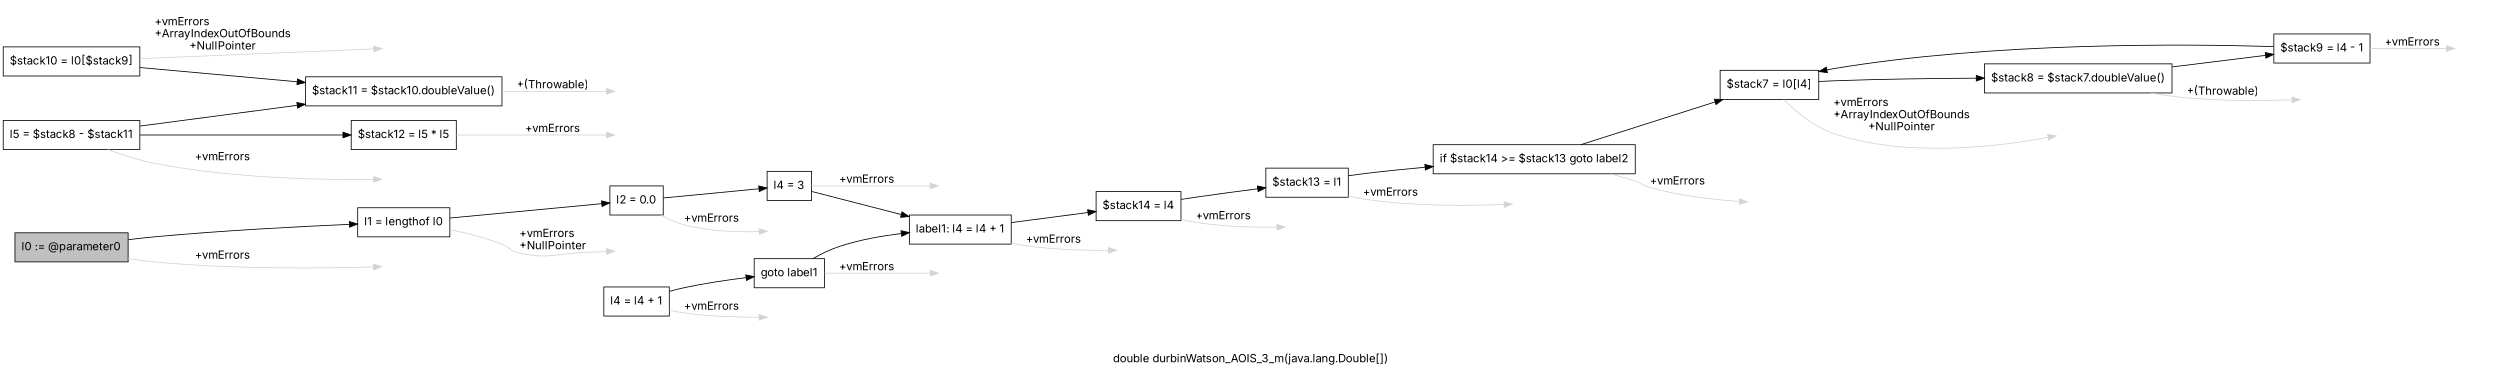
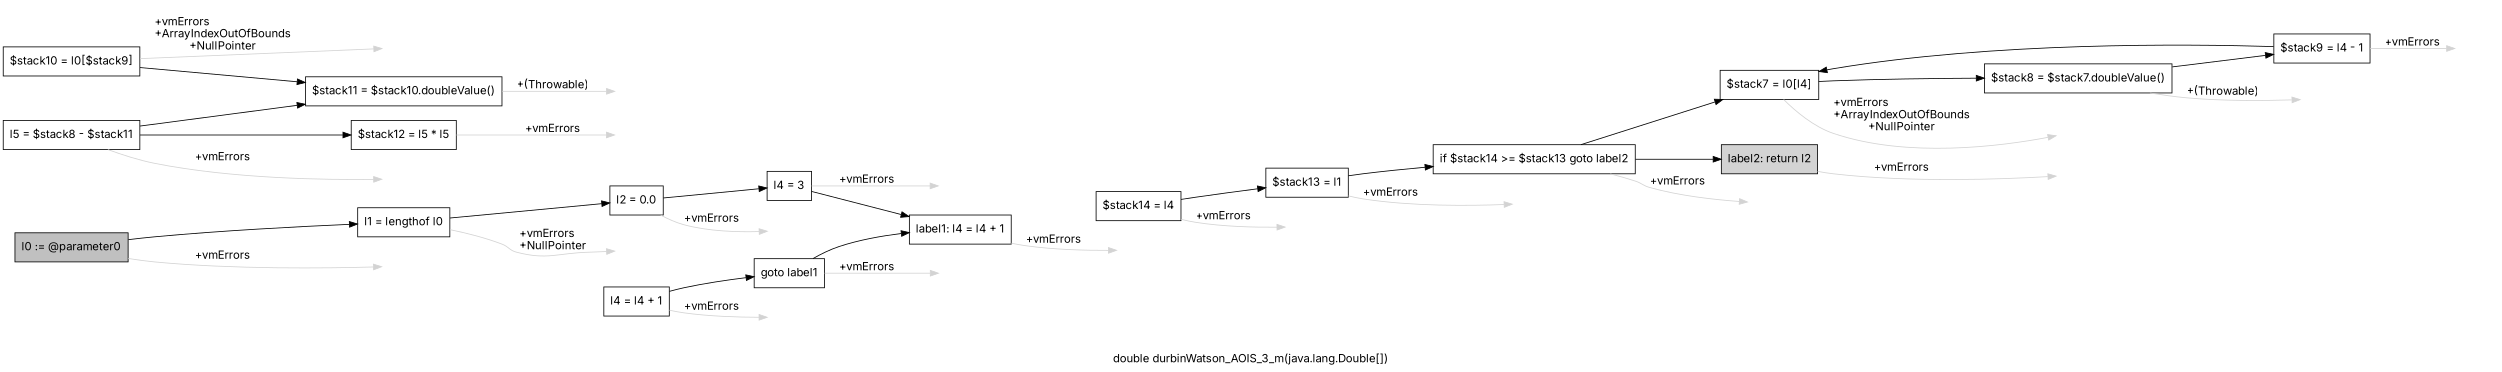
node "label2: return l2": added
edge "label1: l4 = l4 + 1" -> "$stack14 = l4": removed
